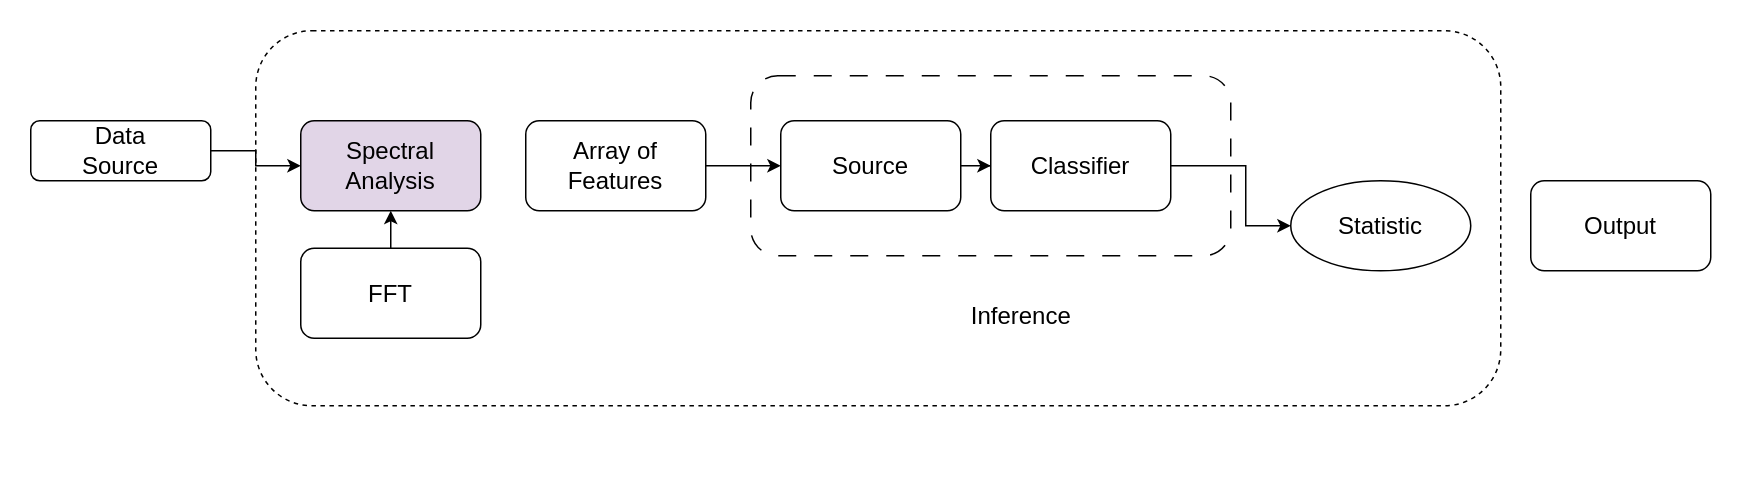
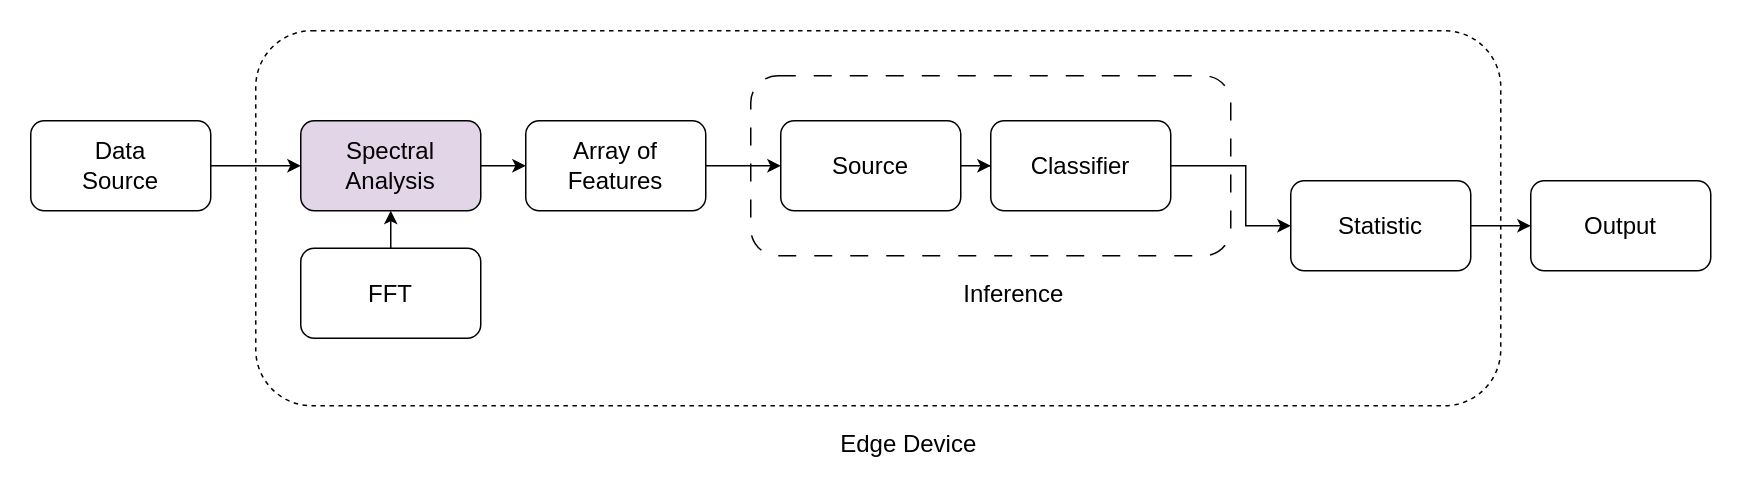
node "Data Source": size 180x60 -> 180x90
edge "Spectral Analysis" -> "Array of Features": added
node "Statistic": shape ellipse -> rounded rectangle
edge "Statistic" -> "Output": added
node "Inference": moved (1021, 316) -> (1013, 293)
node "Edge Device": added
